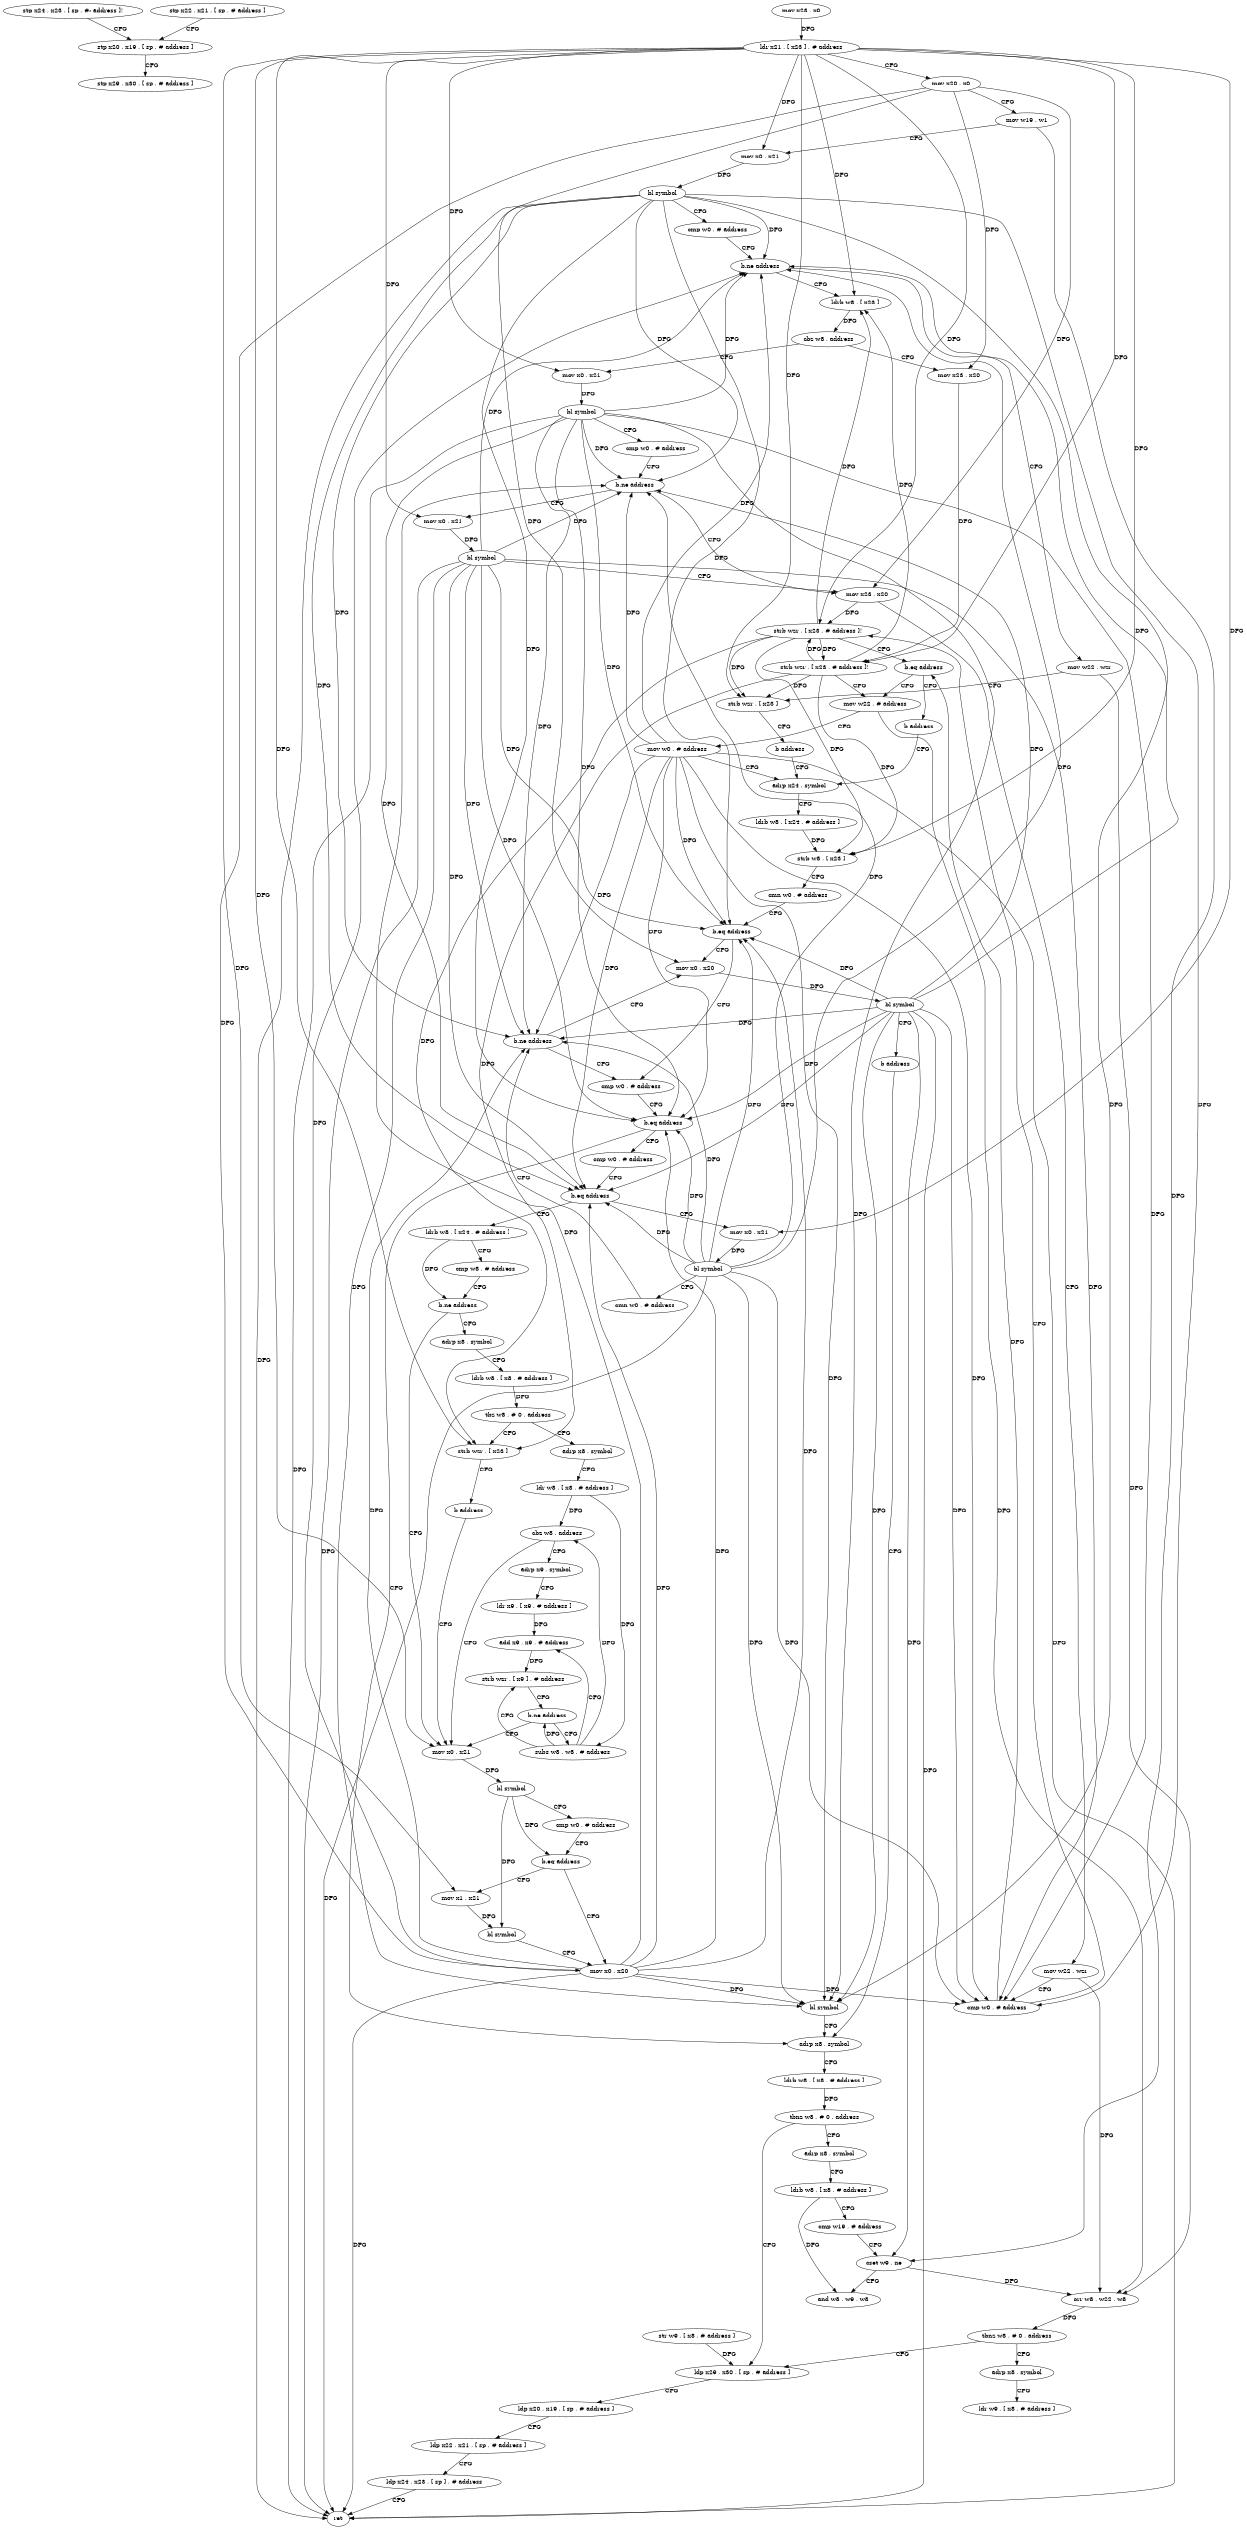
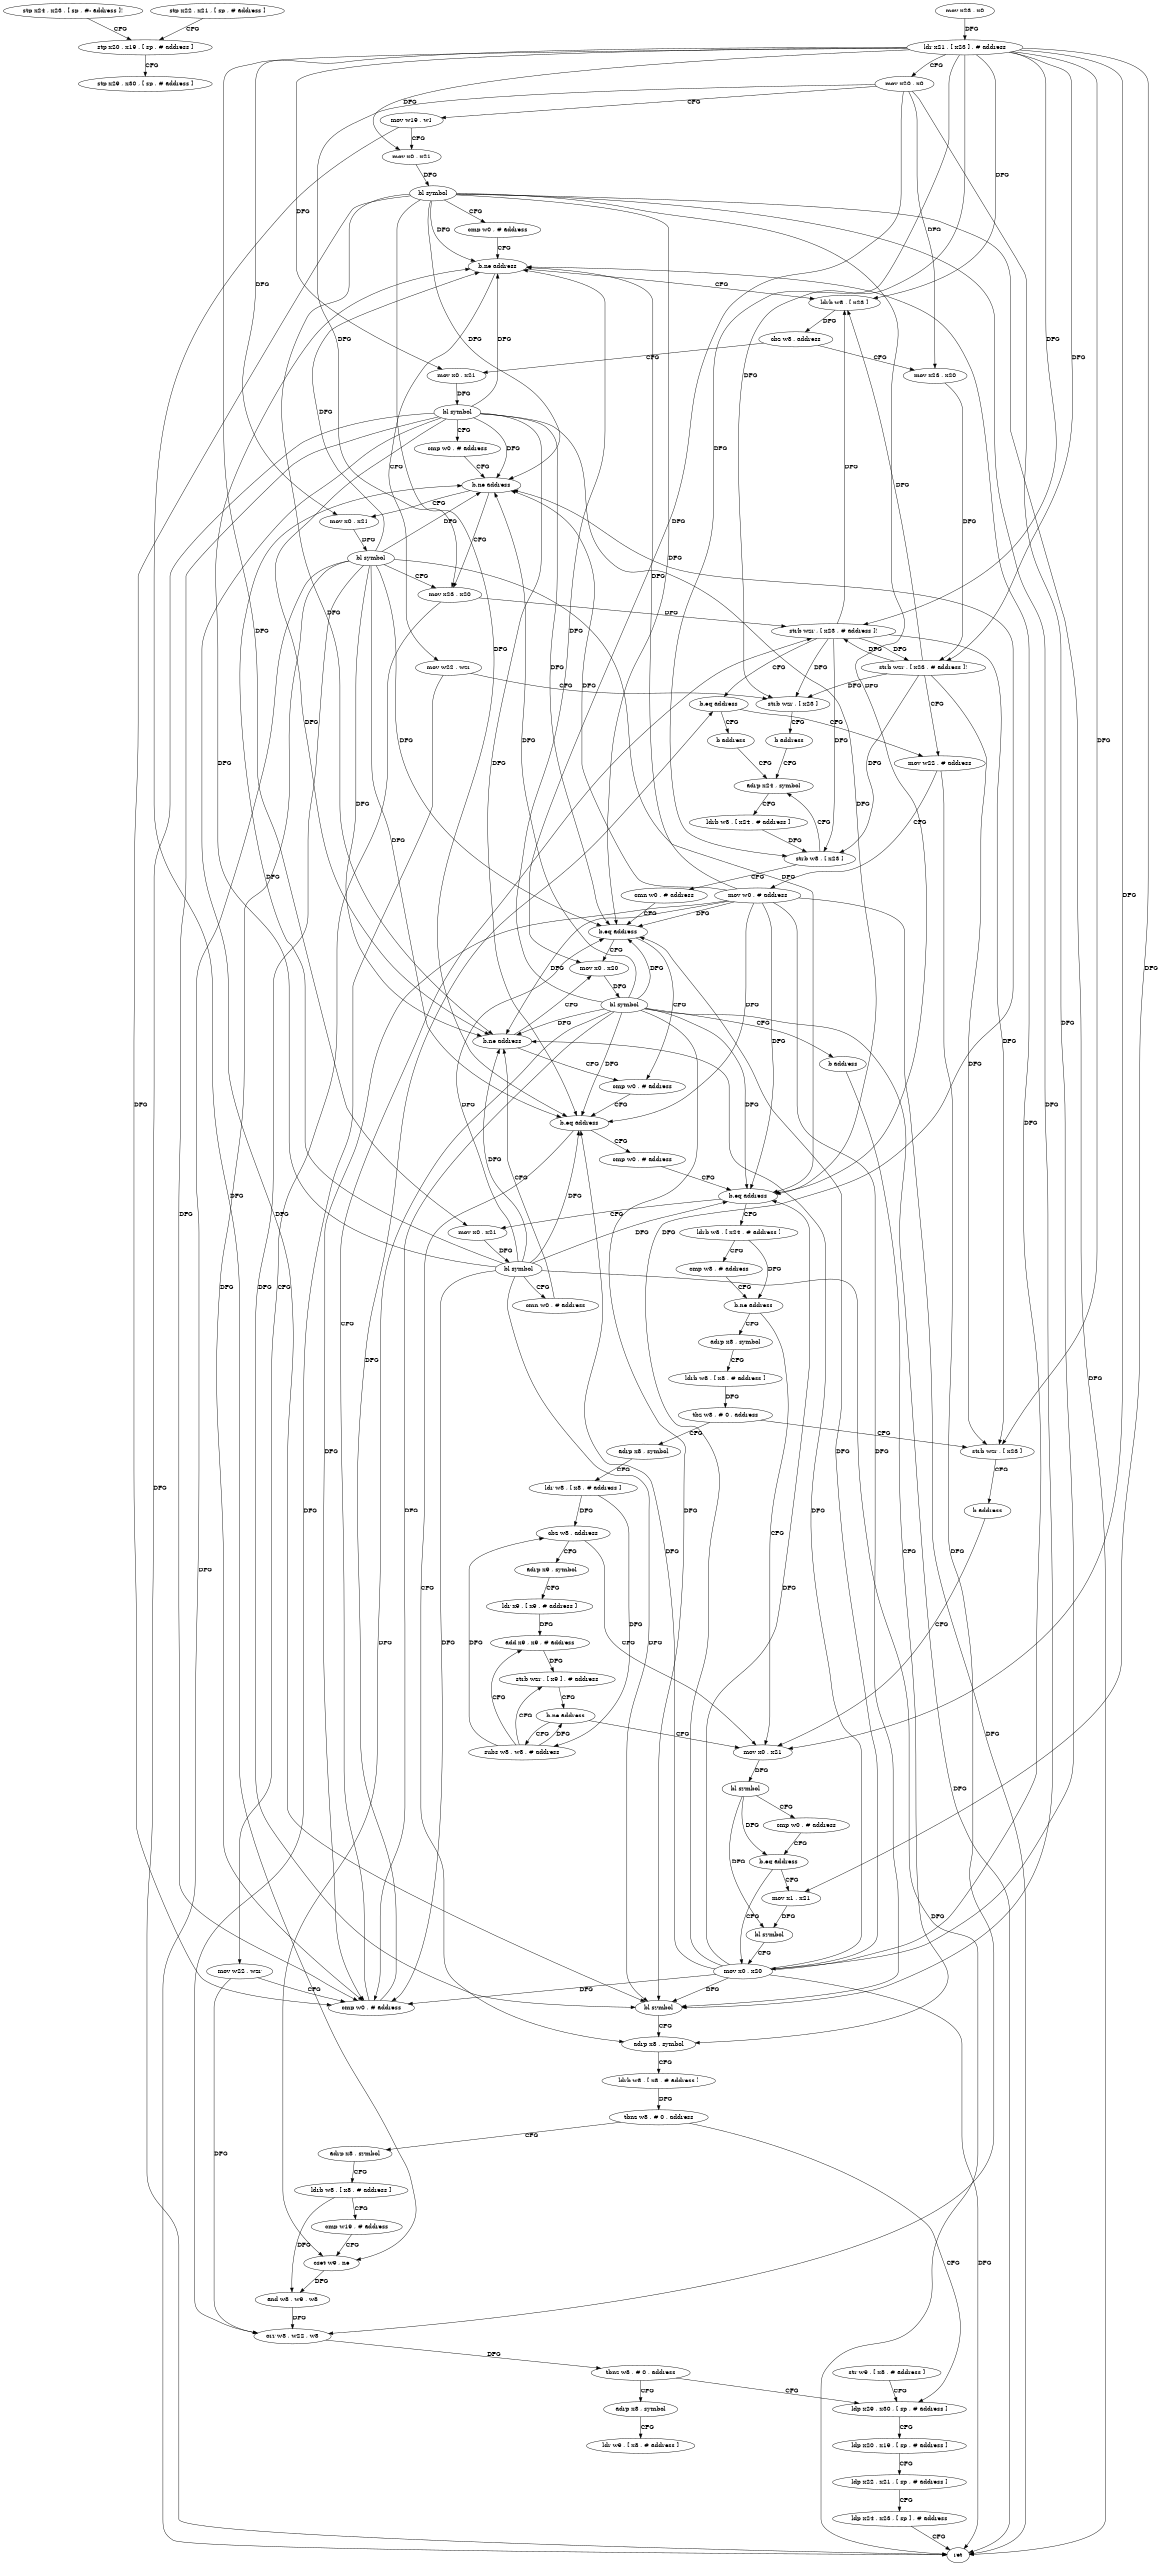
edge "mov w0 , # address" -> "adrp x24 , symbol": now "strb w8 , [ x23 ]" -> "adrp x24 , symbol"
edge "cset w9 , ne" -> "orr w8 , w22 , w8": now "and w8 , w9 , w8" -> "orr w8 , w22 , w8"
edge "cset w9 , ne" -> "and w8 , w9 , w8": label "CFG" -> "DFG"
edge "str w9 , [ x8 , # address ]" -> "ldp x29 , x30 , [ sp , # address ]": label "DFG" -> "CFG"
